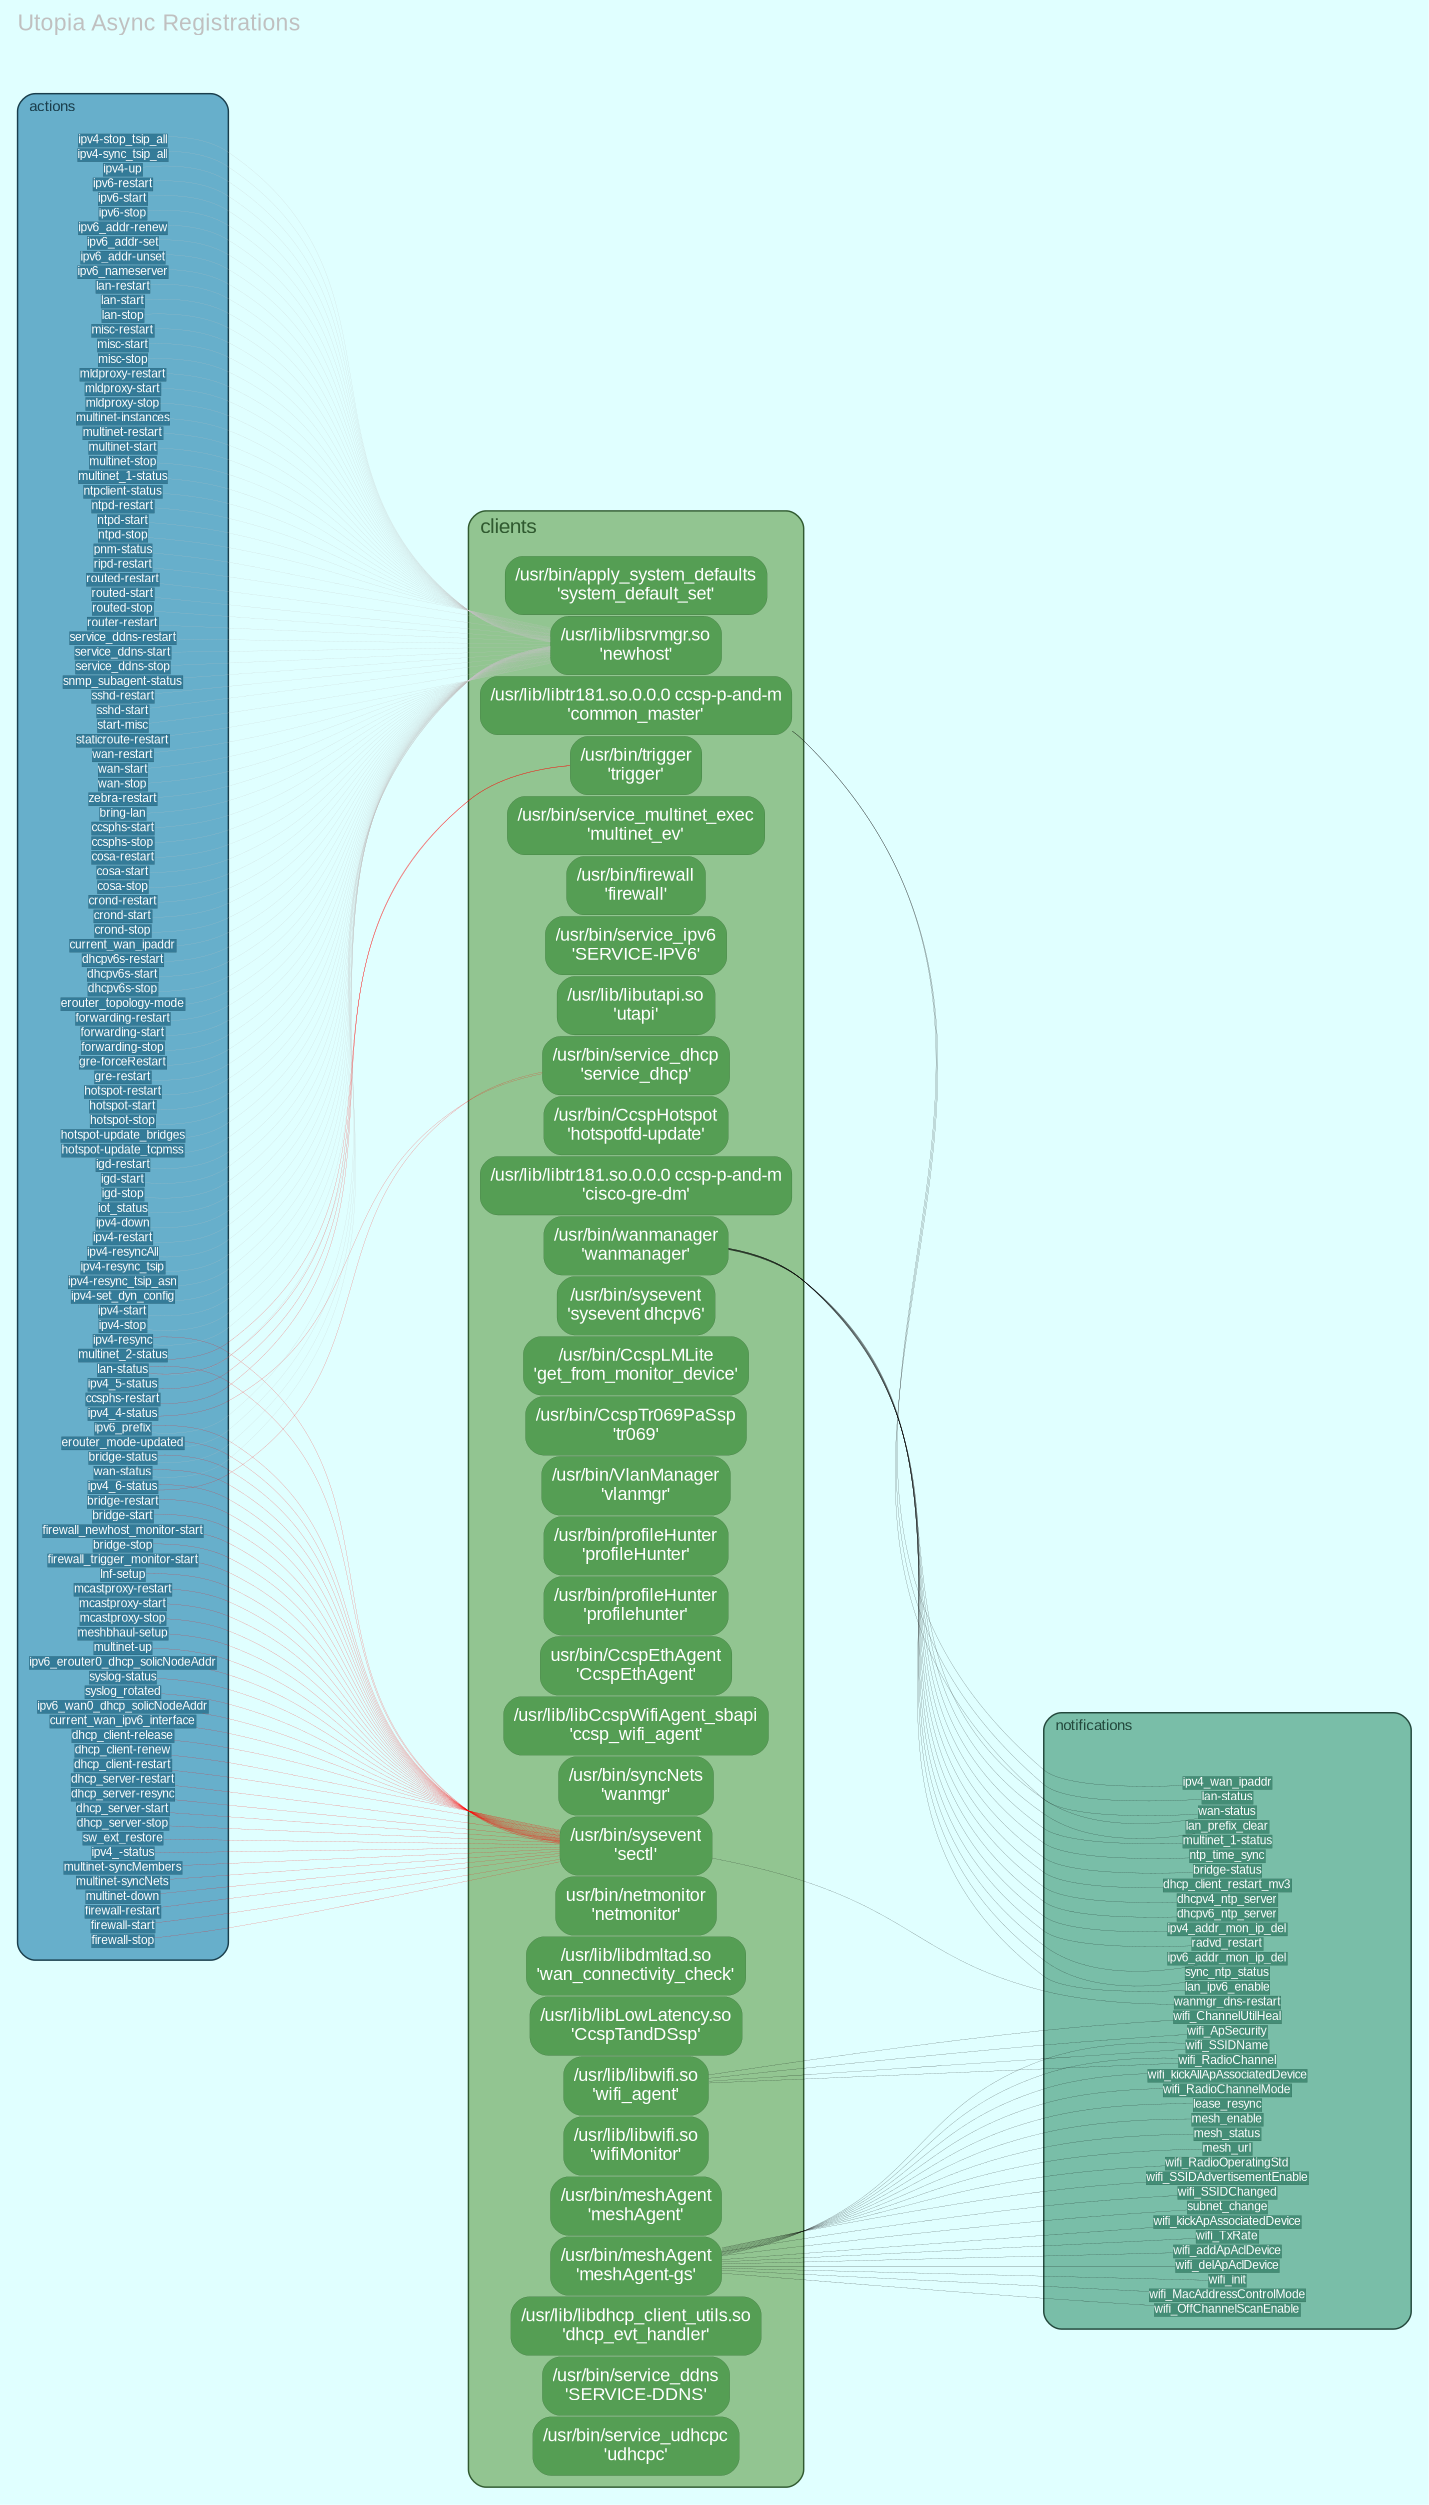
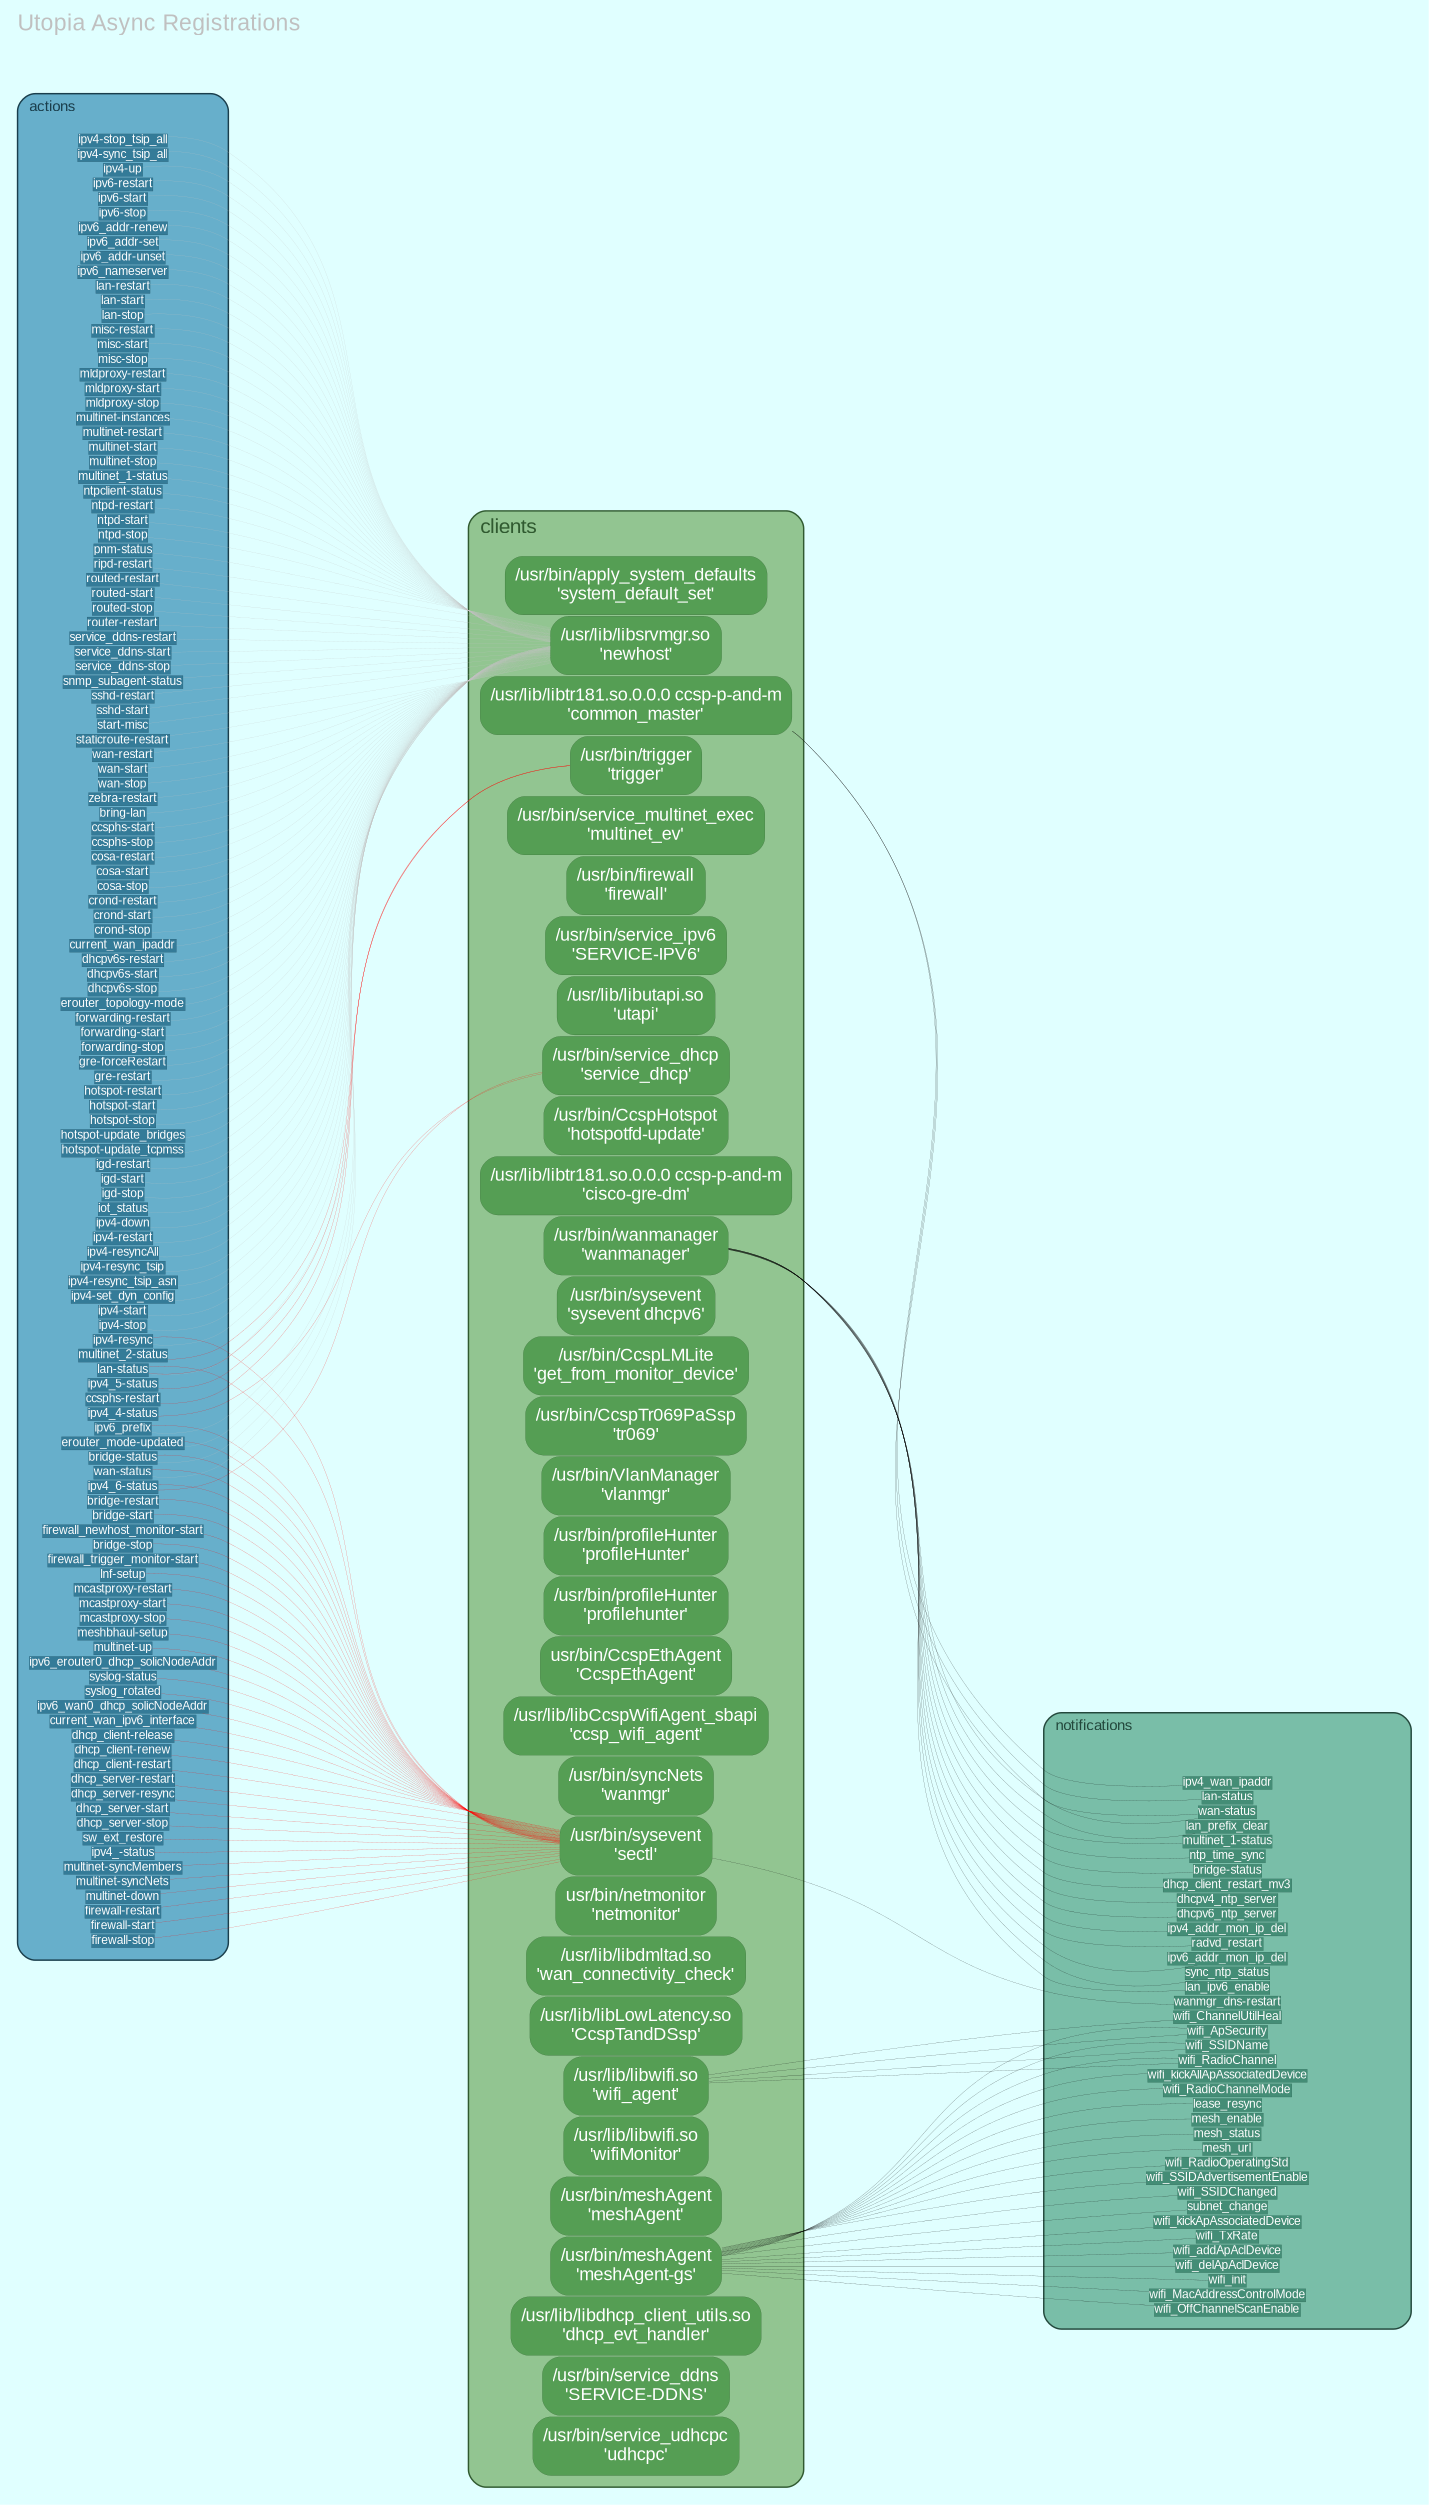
edge "wifi_ApSecurity" -- "/usr/bin/meshAgent 'meshAgent-gs'": added
